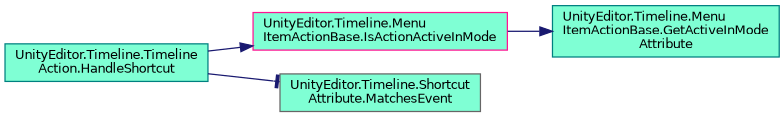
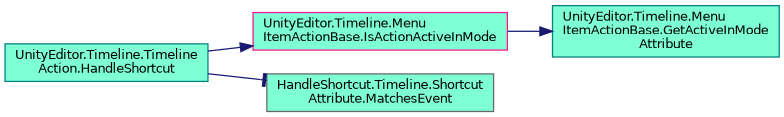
node "UnityEditor.Timeline.Shortcut Attribute.MatchesEvent": label "UnityEditor.Timeline.Shortcut Attribute.MatchesEvent" -> "HandleShortcut.Timeline.Shortcut Attribute.MatchesEvent"
